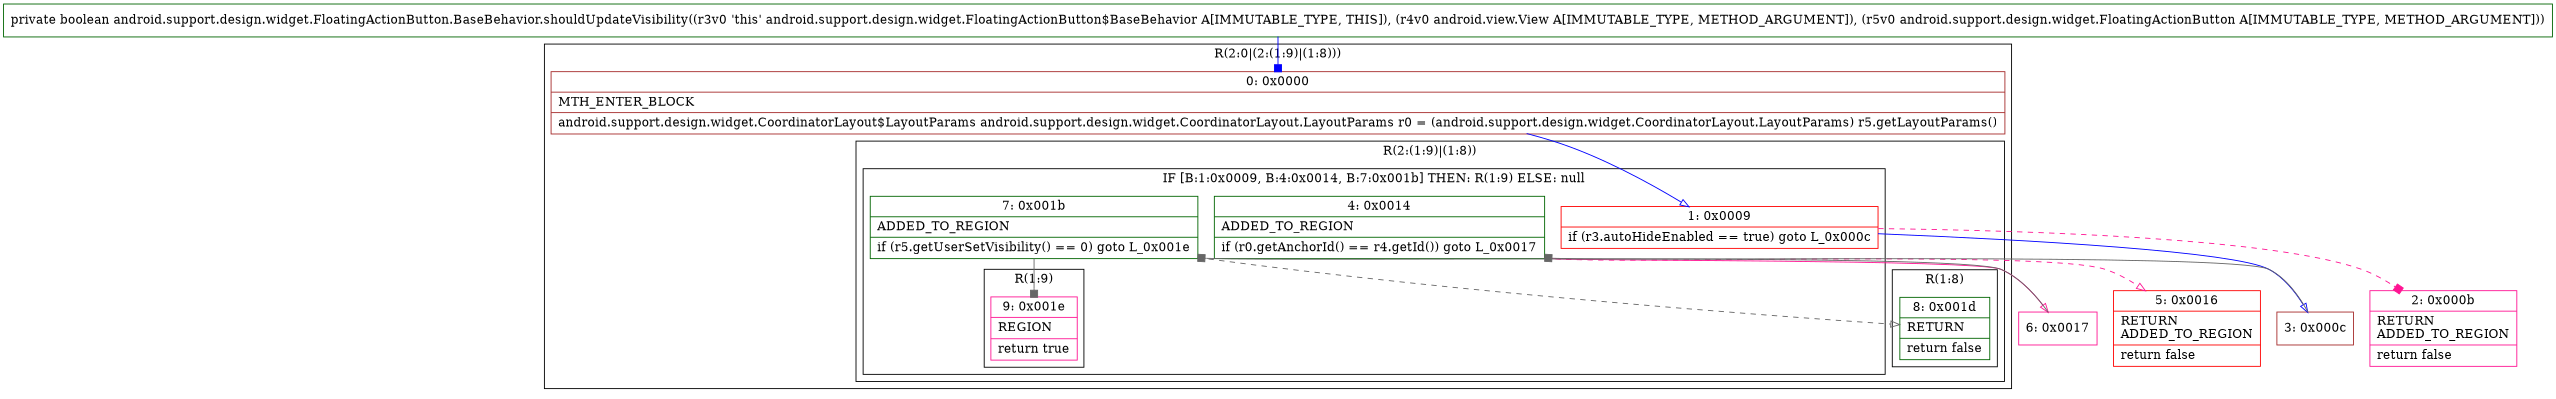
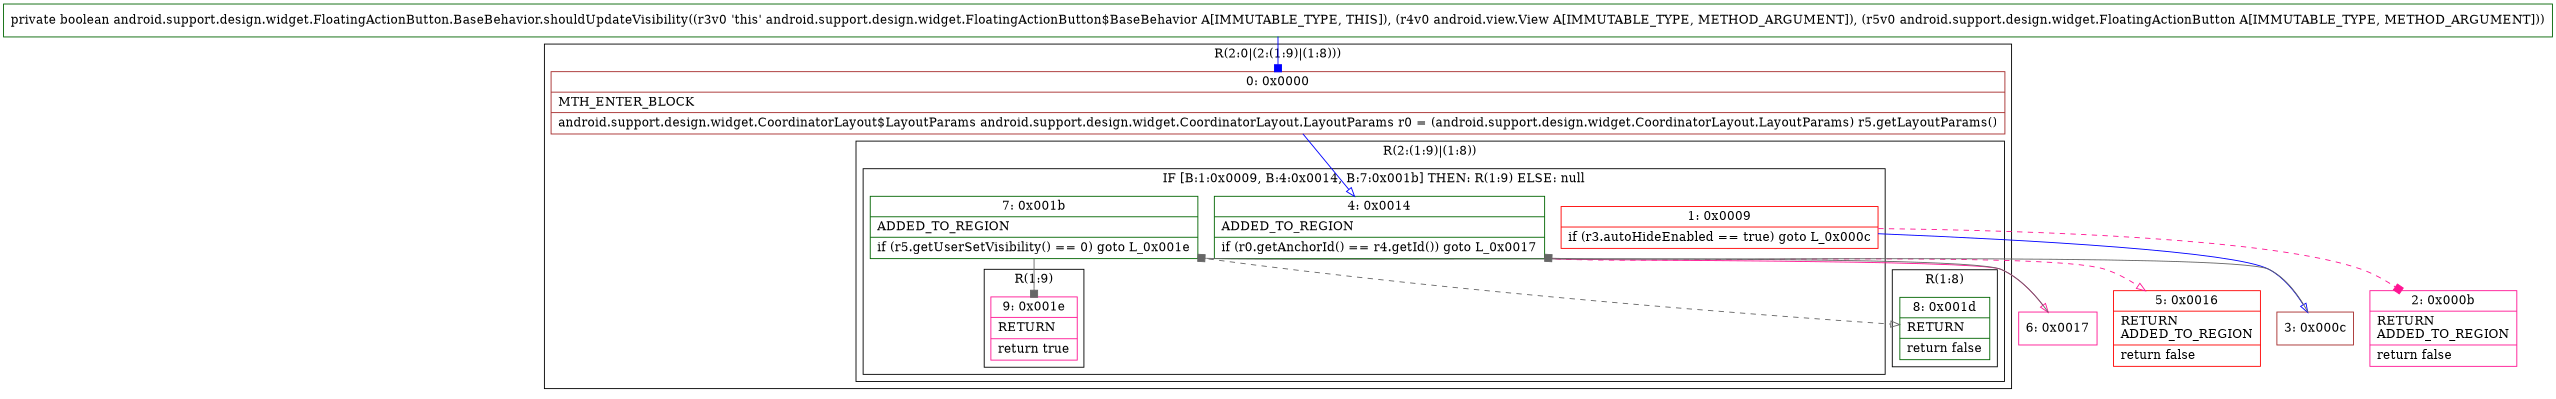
edge "0: 0x0000" -> "1: 0x0009": now "0: 0x0000" -> "4: 0x0014"
node "9: 0x001e": text "REGION" -> "RETURN"
